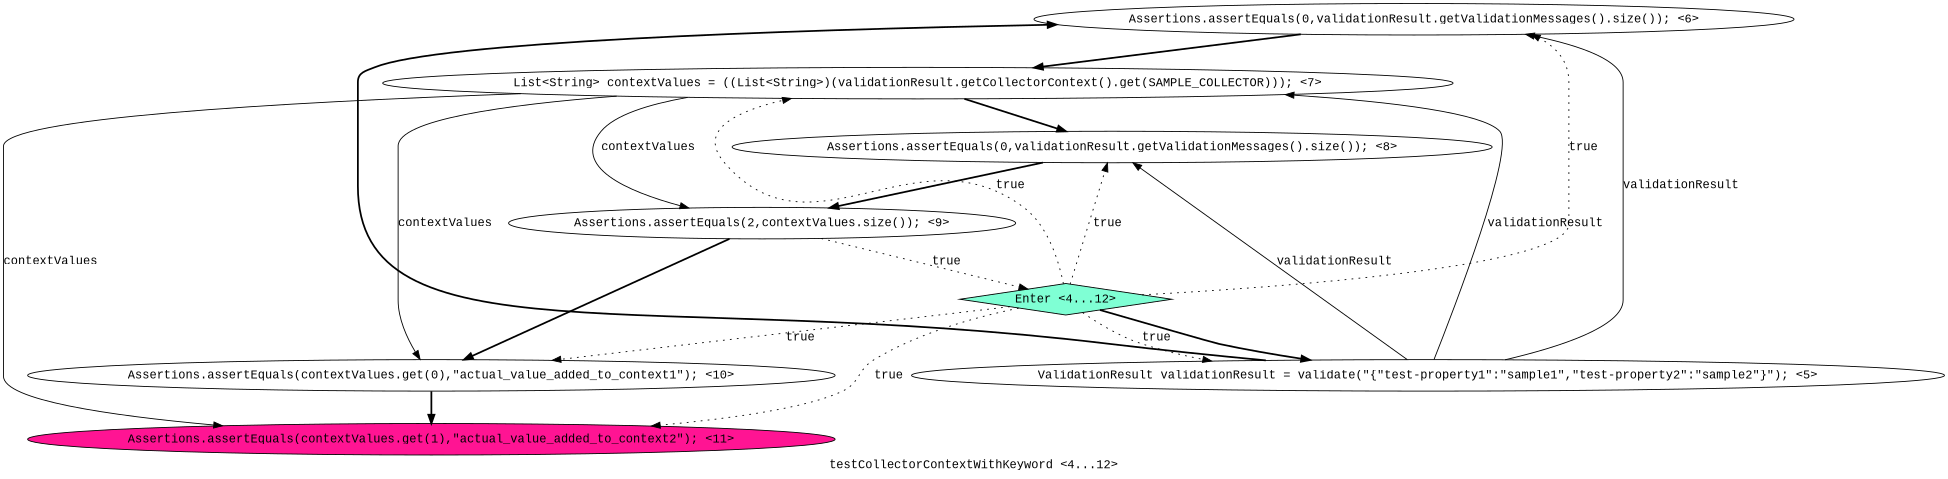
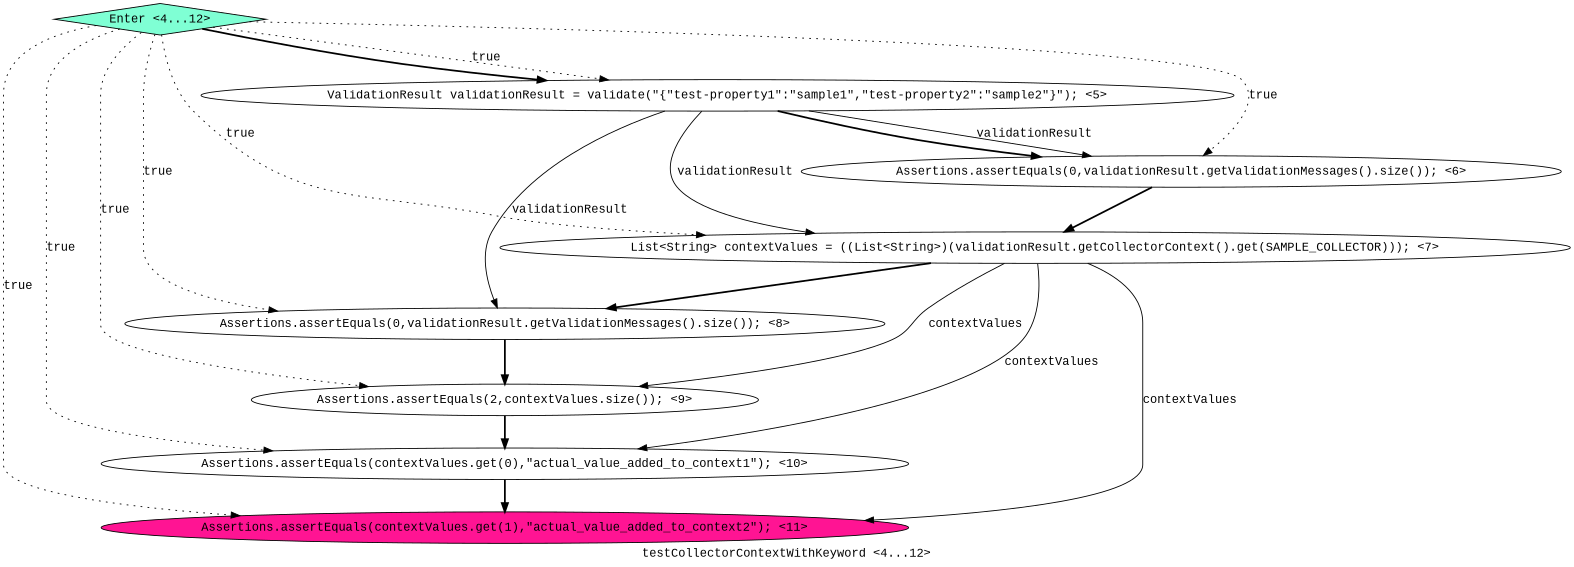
edge "Assertions.assertEquals(2,contextValues.size()); <9>" -> "Enter <4...12>": reversed
